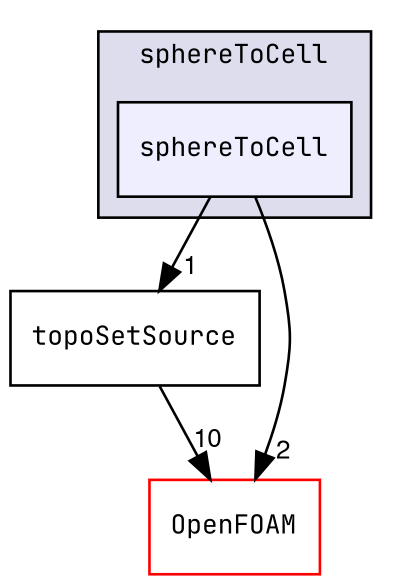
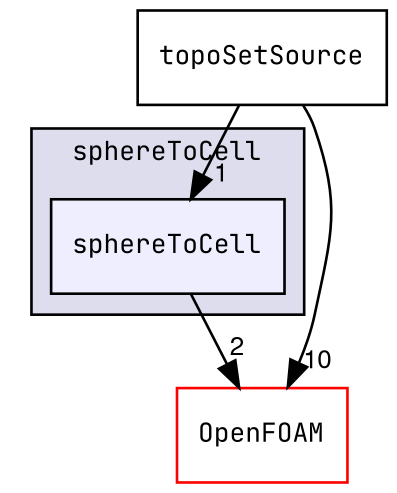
edge "sphereToCell" -> "topoSetSource": reversed
